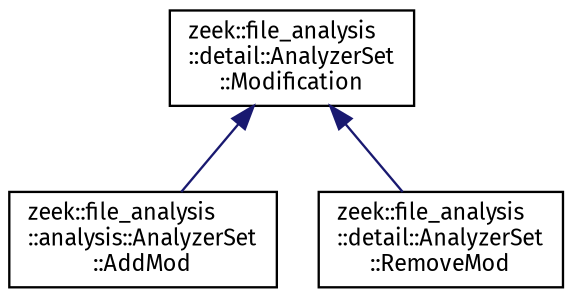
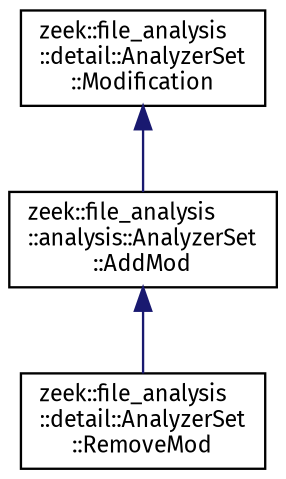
edge "zeek::file_analysis ::detail::AnalyzerSet ::RemoveMod" -> "zeek::file_analysis ::detail::AnalyzerSet ::Modification": now "zeek::file_analysis ::detail::AnalyzerSet ::RemoveMod" -> "zeek::file_analysis ::analysis::AnalyzerSet ::AddMod"
